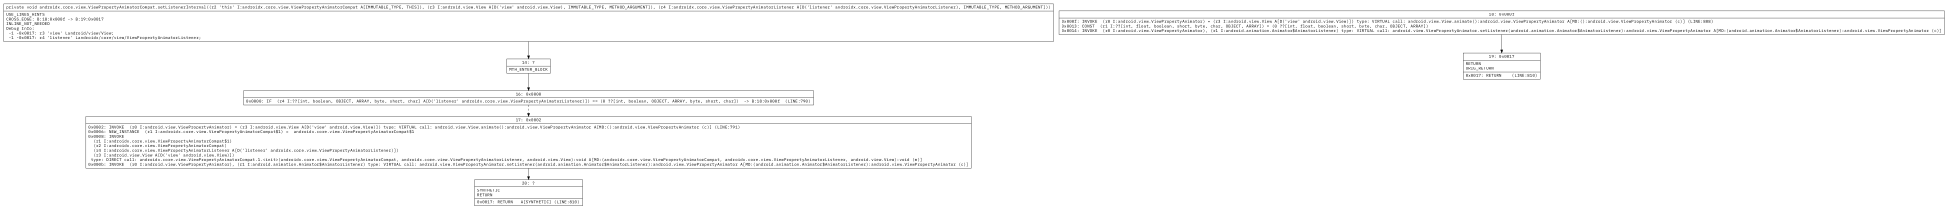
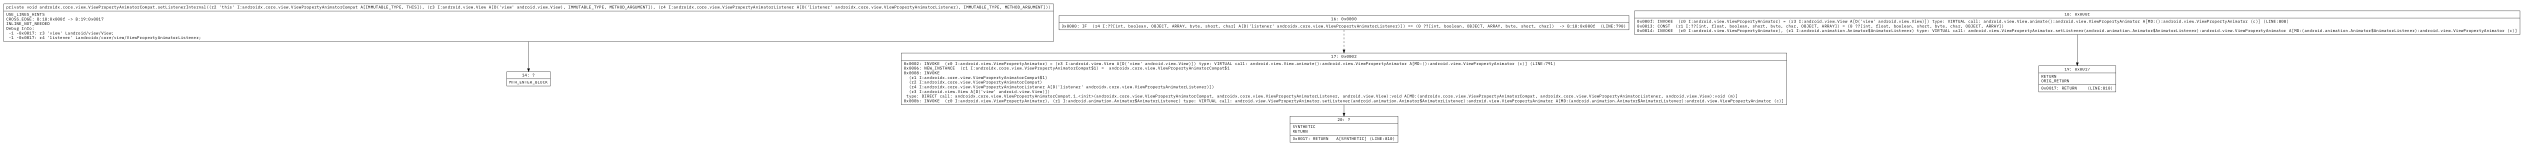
edge "14: ?" -> "16: 0x0000": removed
